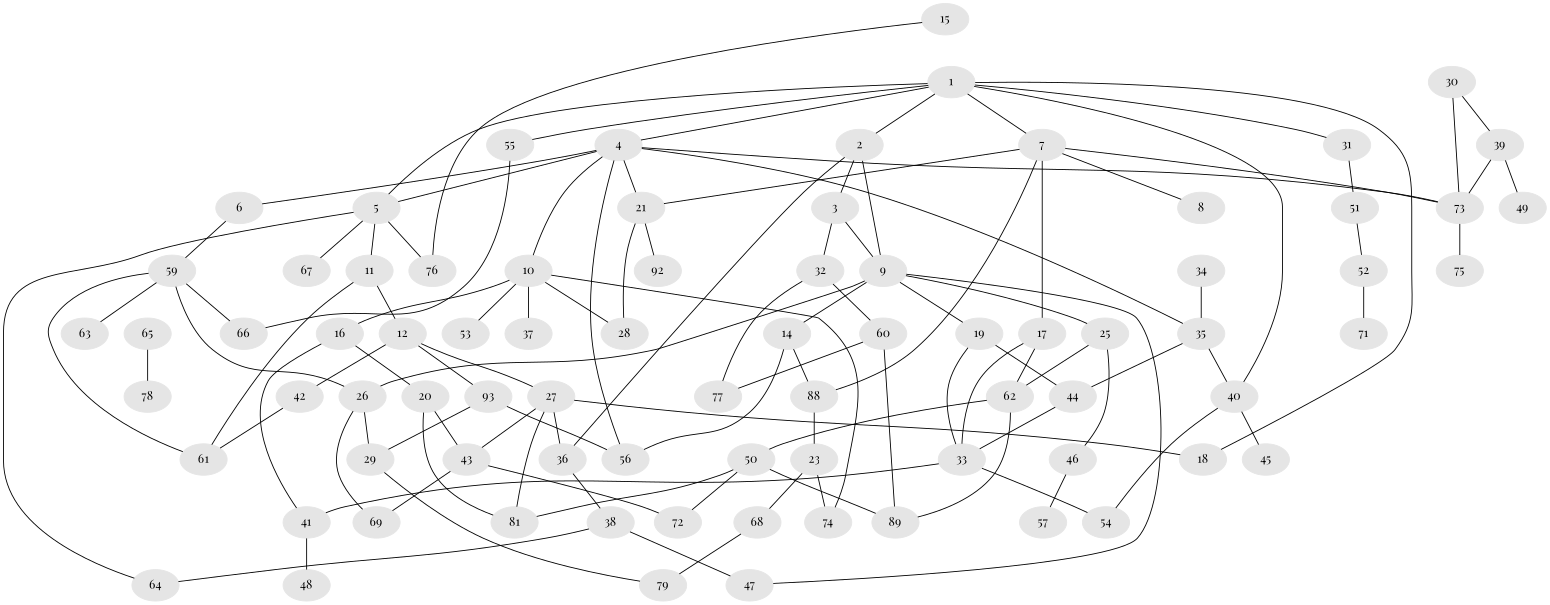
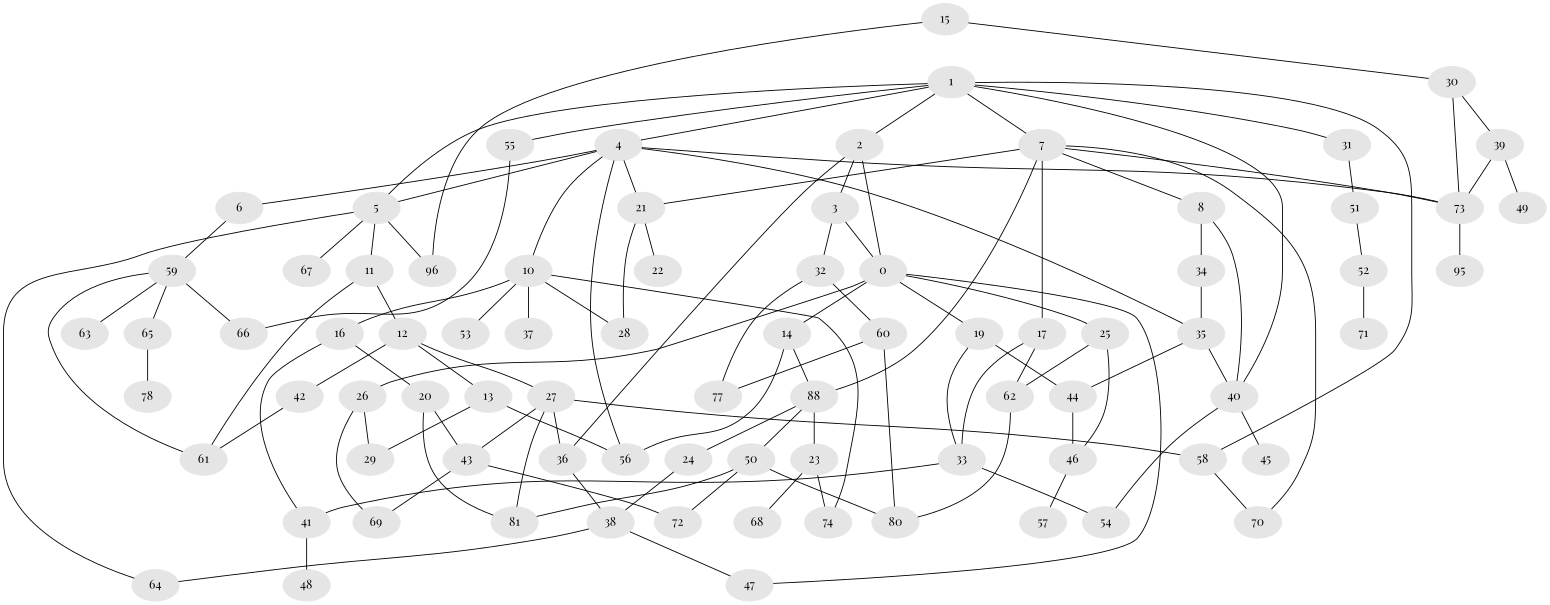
edge "15" -- "30": added
edge "8" -- "34": added
node "76": label "76" -> "96"
node "92": label "92" -> "22"
node "9": label "9" -> "0"
node "75": label "75" -> "95"
edge "8" -- "40": added
edge "59" -- "26": now "59" -- "65"
node "93": label "93" -> "13"
edge "62" -- "50": now "88" -- "50"
edge "44" -- "33": now "44" -- "46"
node "24": added
node "18": label "18" -> "58"
node "89": label "89" -> "80"
node "70": added
node "79": removed
